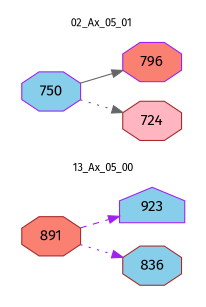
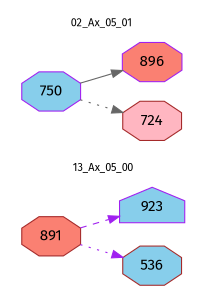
node "796": label "796" -> "896"
node "836": label "836" -> "536"
